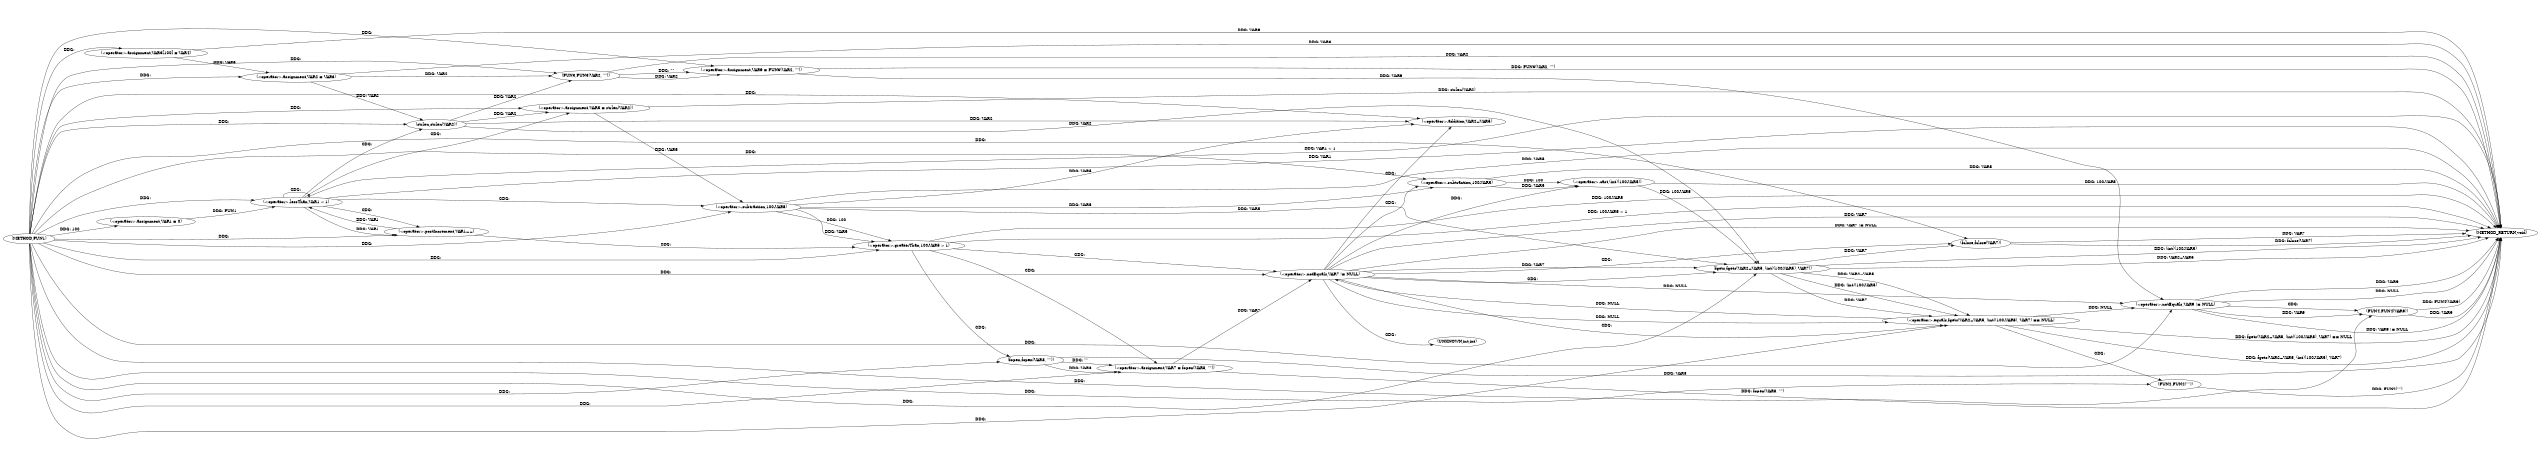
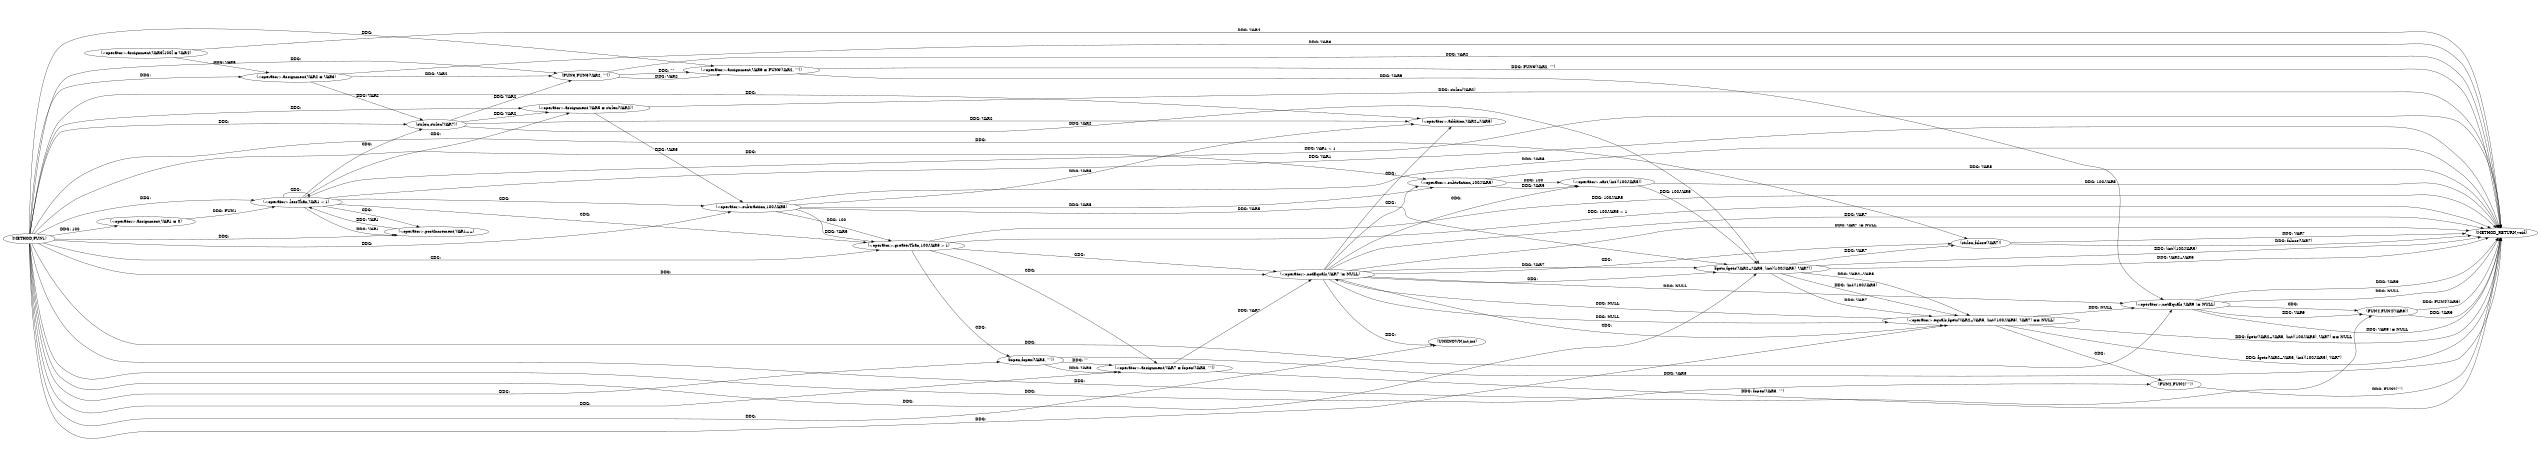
edge "(<operator>.assignment,VAR3[100] = VAR4)" -> "(METHOD_RETURN,void)": label "DDG: VAR9" -> "DDG: VAR4"
edge "(METHOD,FUN1)" -> "(<operator>.assignment,VAR3[100] = VAR4)": now "(METHOD,FUN1)" -> "(UNKNOWN,int,int)"
node "(strlen,strlen(VAR2))": label "(strlen,strlen(VAR2))" -> "(strlen,strlen(VAR7))"
edge "(<operator>.notEquals,VAR7 != NULL)" -> "(<operator>.cast,(int)(100-VAR5))": label "DDG: " -> "CDG: "
node "(fclose,fclose(VAR7))": label "(fclose,fclose(VAR7))" -> "(strlen,fclose(VAR7))"
edge "(<operator>.postIncrement,VAR1++)" -> "(<operator>.greaterThan,100-VAR5 > 1)": now "(<operator>.lessThan,VAR1 < 1)" -> "(<operator>.greaterThan,100-VAR5 > 1)"
edge "(METHOD,FUN1)" -> "(<operator>.greaterThan,100-VAR5 > 1)": label "DDG: " -> "CDG: "
edge "(<operator>.notEquals,VAR7 != NULL)" -> "(UNKNOWN,int,int)": label "CDG: " -> "DDG: "
